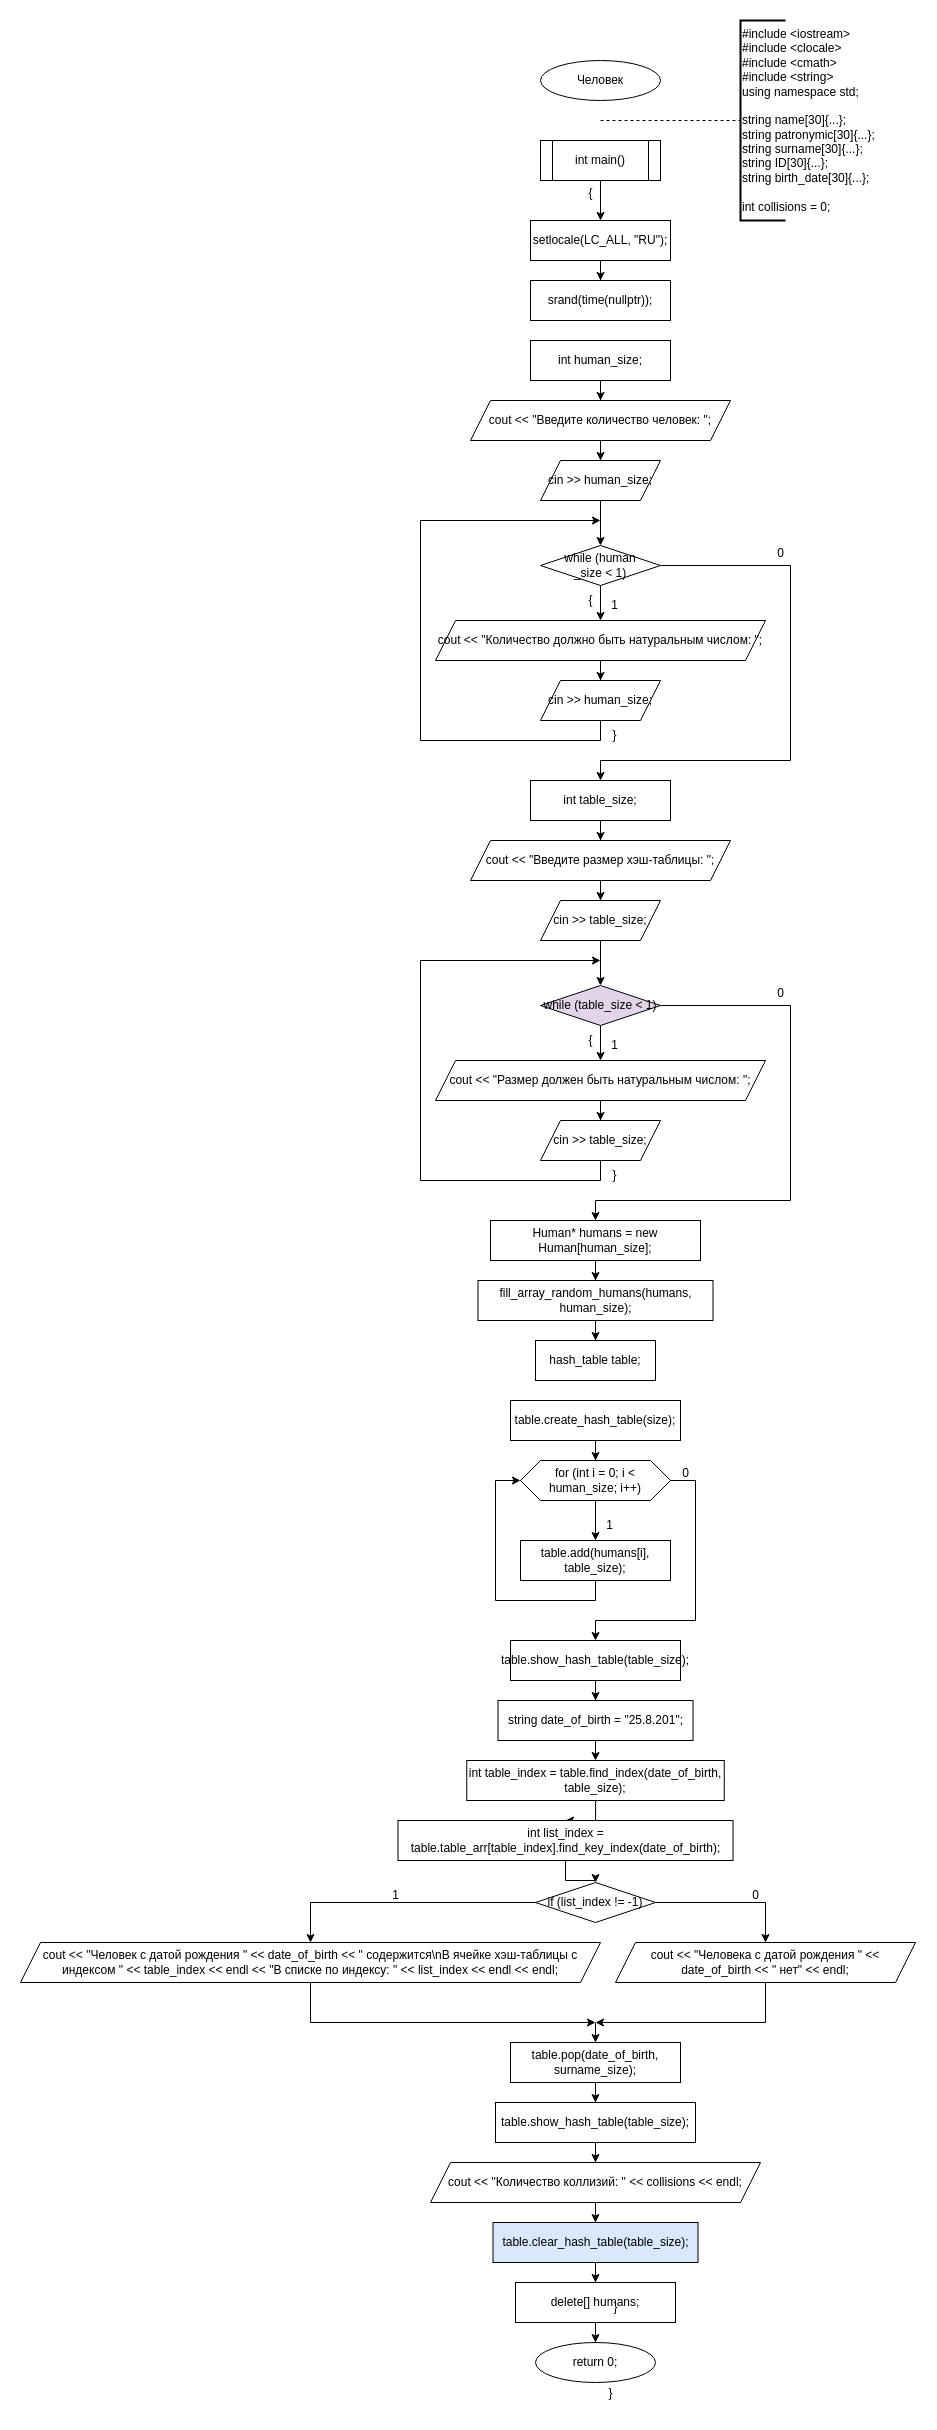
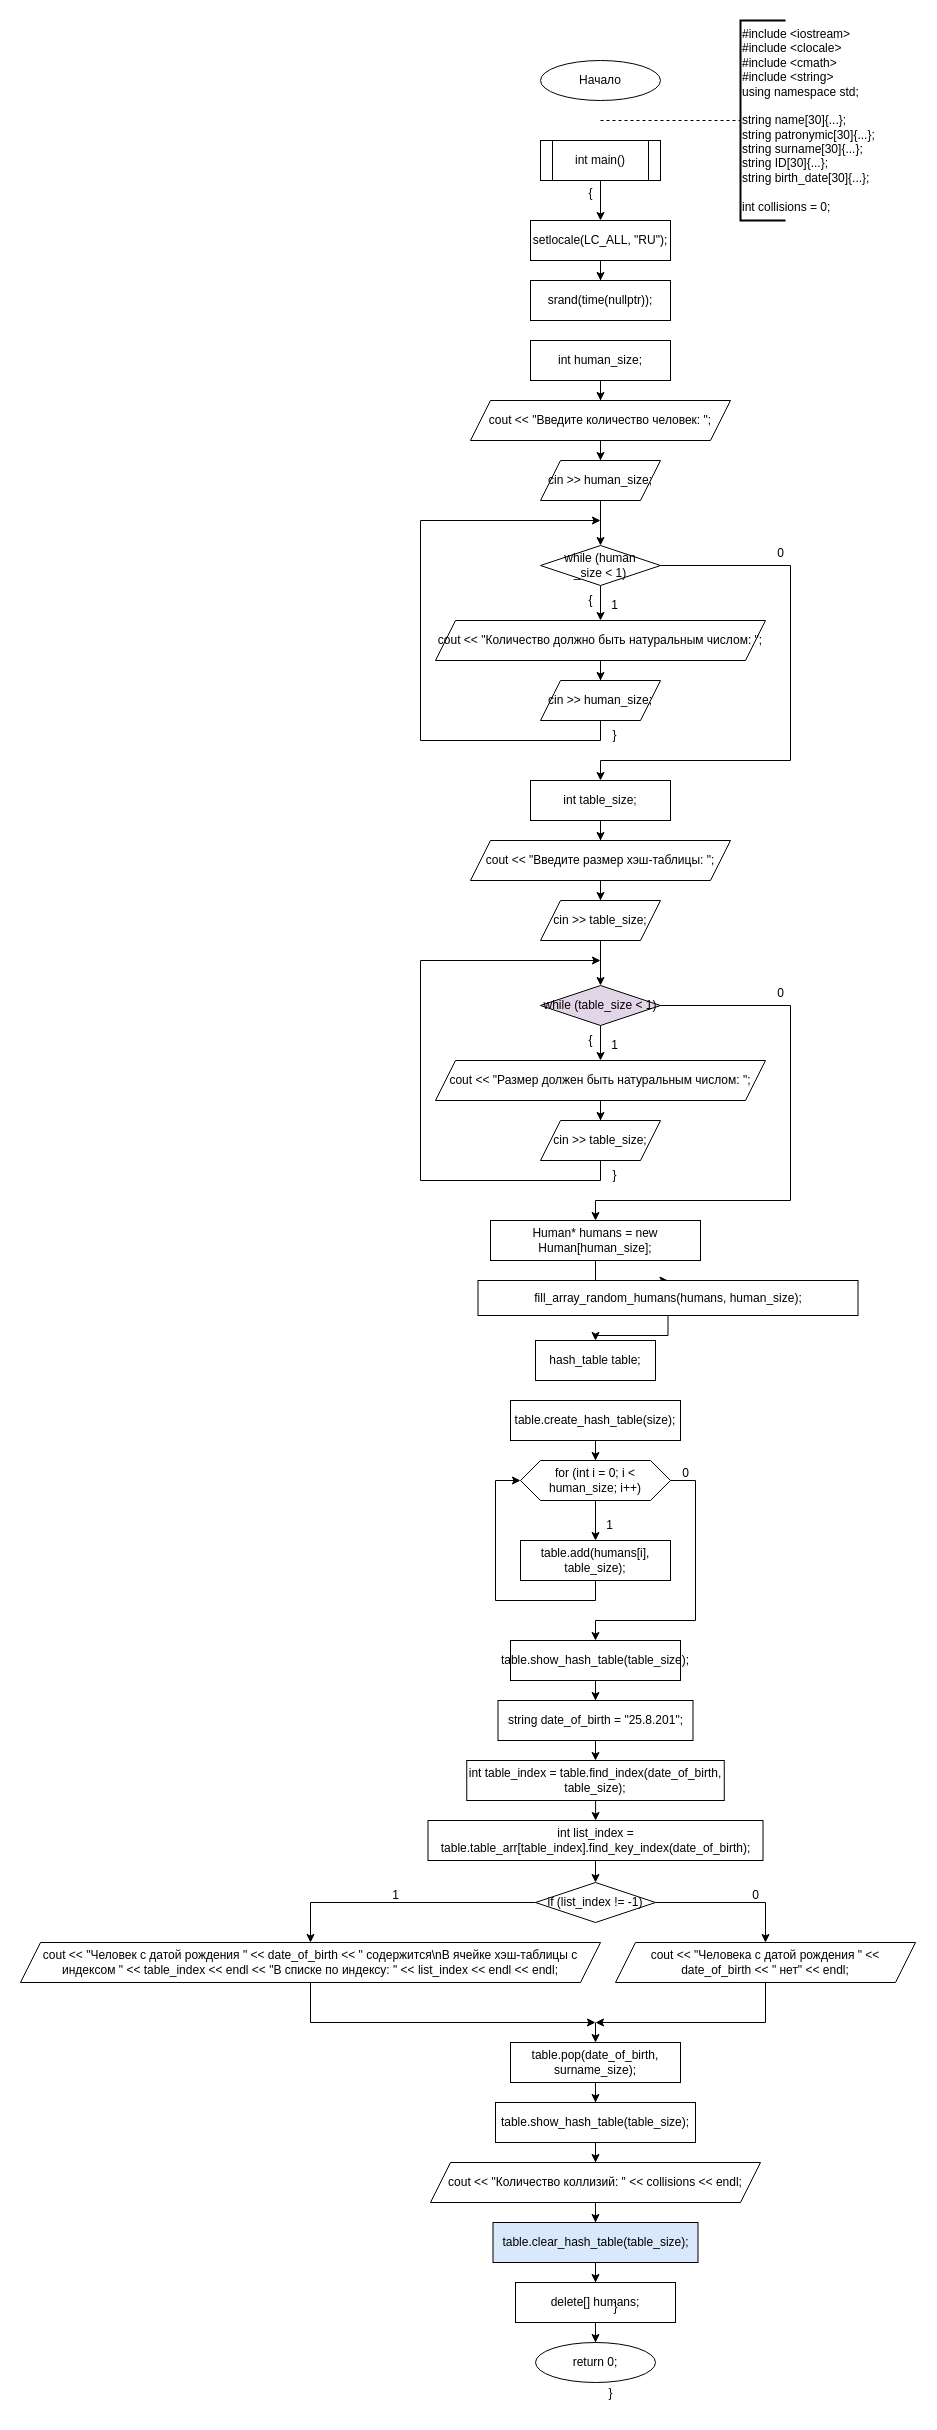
node "Человек": label "Человек" -> "Начало"
node "fill_array_random_humans(humans, human_size);": size 235x40 -> 380x35
node "int list_index = table.table_arr[table_index].find_key_index(date_of_birth);": moved (566, 1841) -> (596, 1841)
